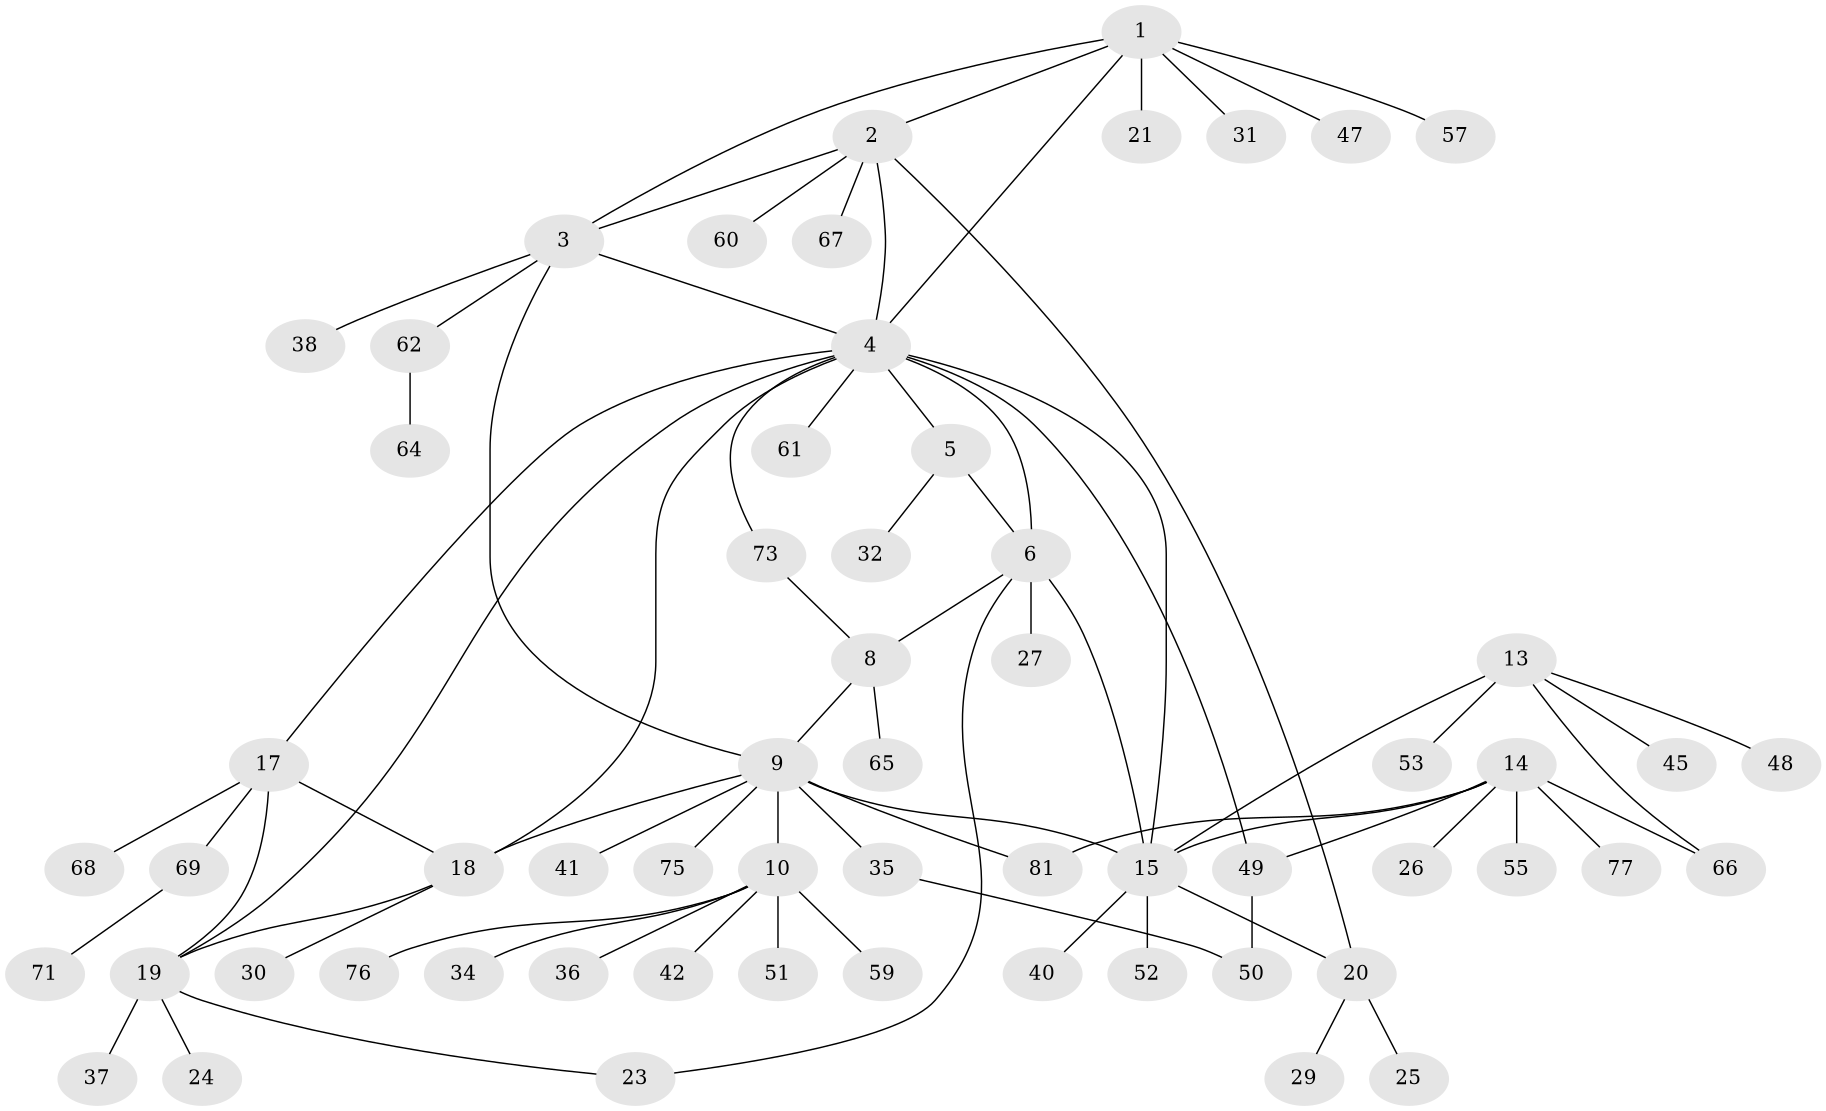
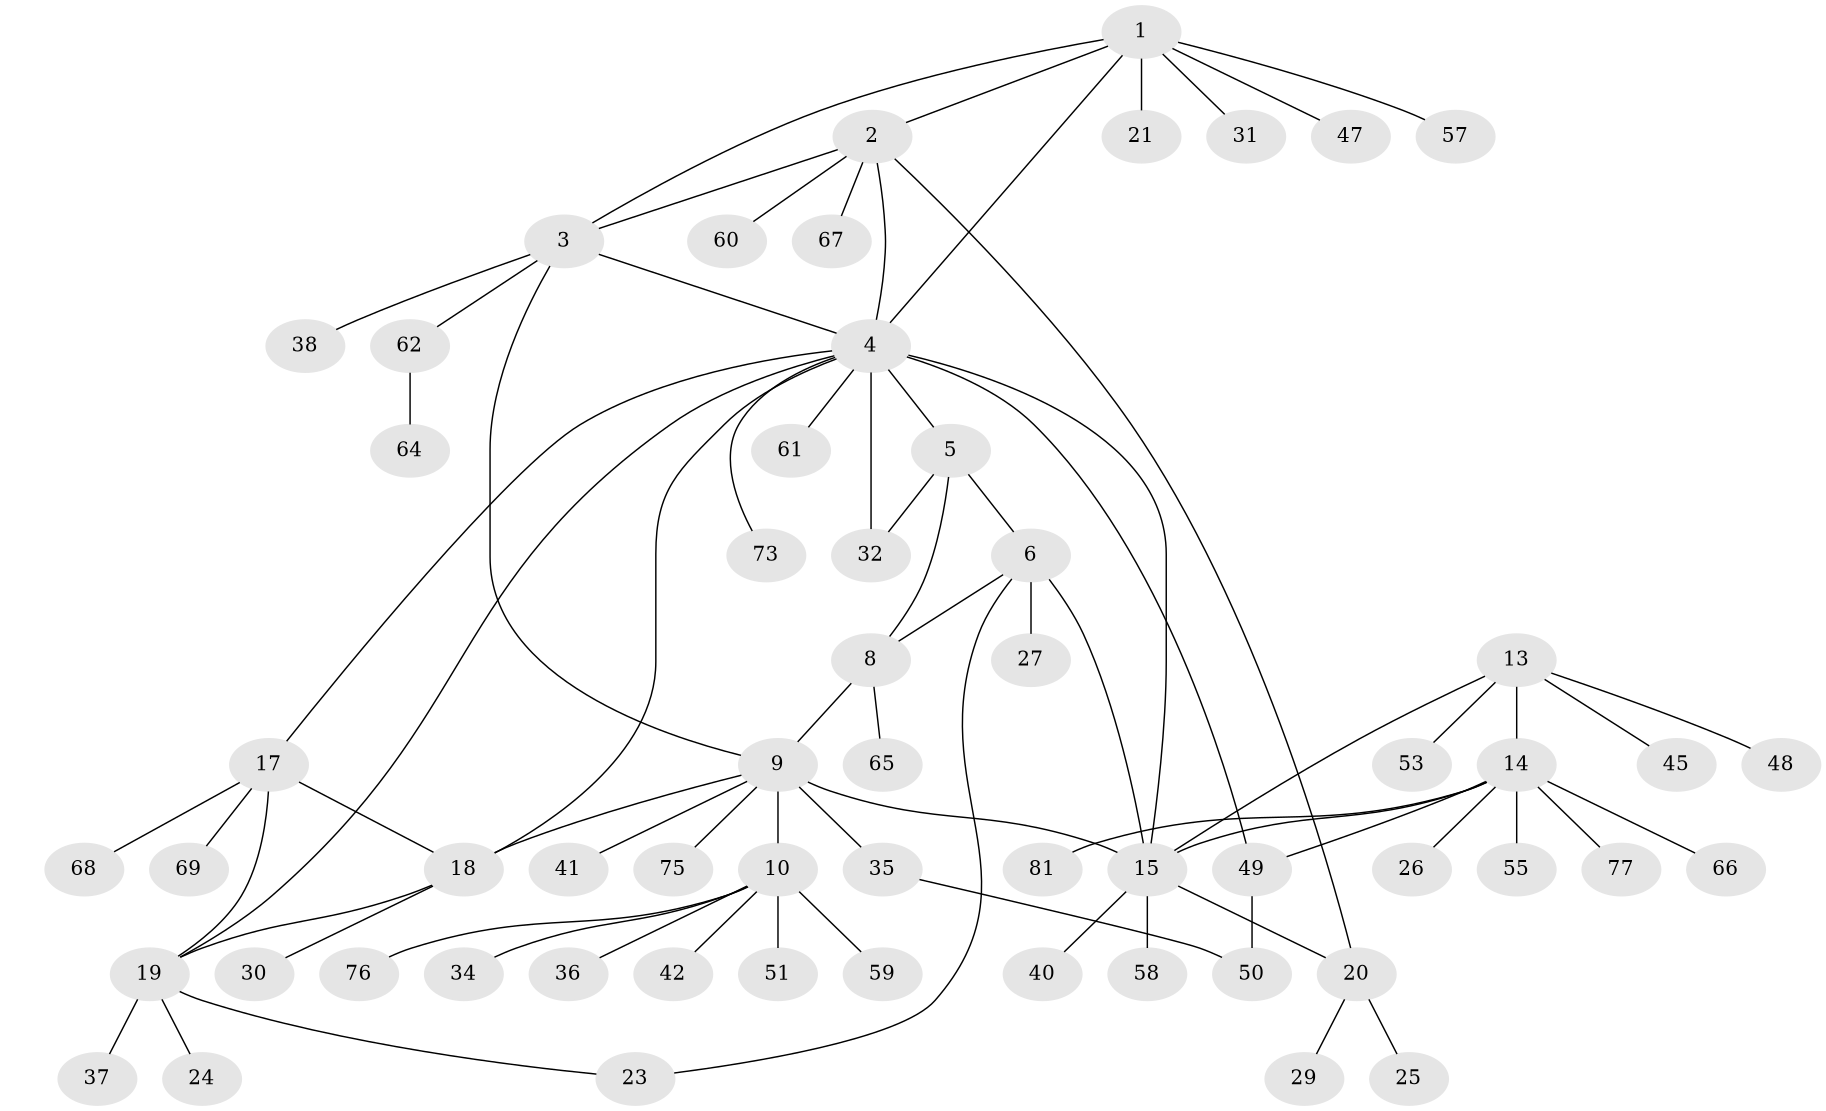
edge "4" -- "6": now "4" -- "32"
edge "73" -- "8": now "5" -- "8"
edge "13" -- "66": now "13" -- "14"
edge "9" -- "81": removed
node "71": removed
node "52": label "52" -> "58"
